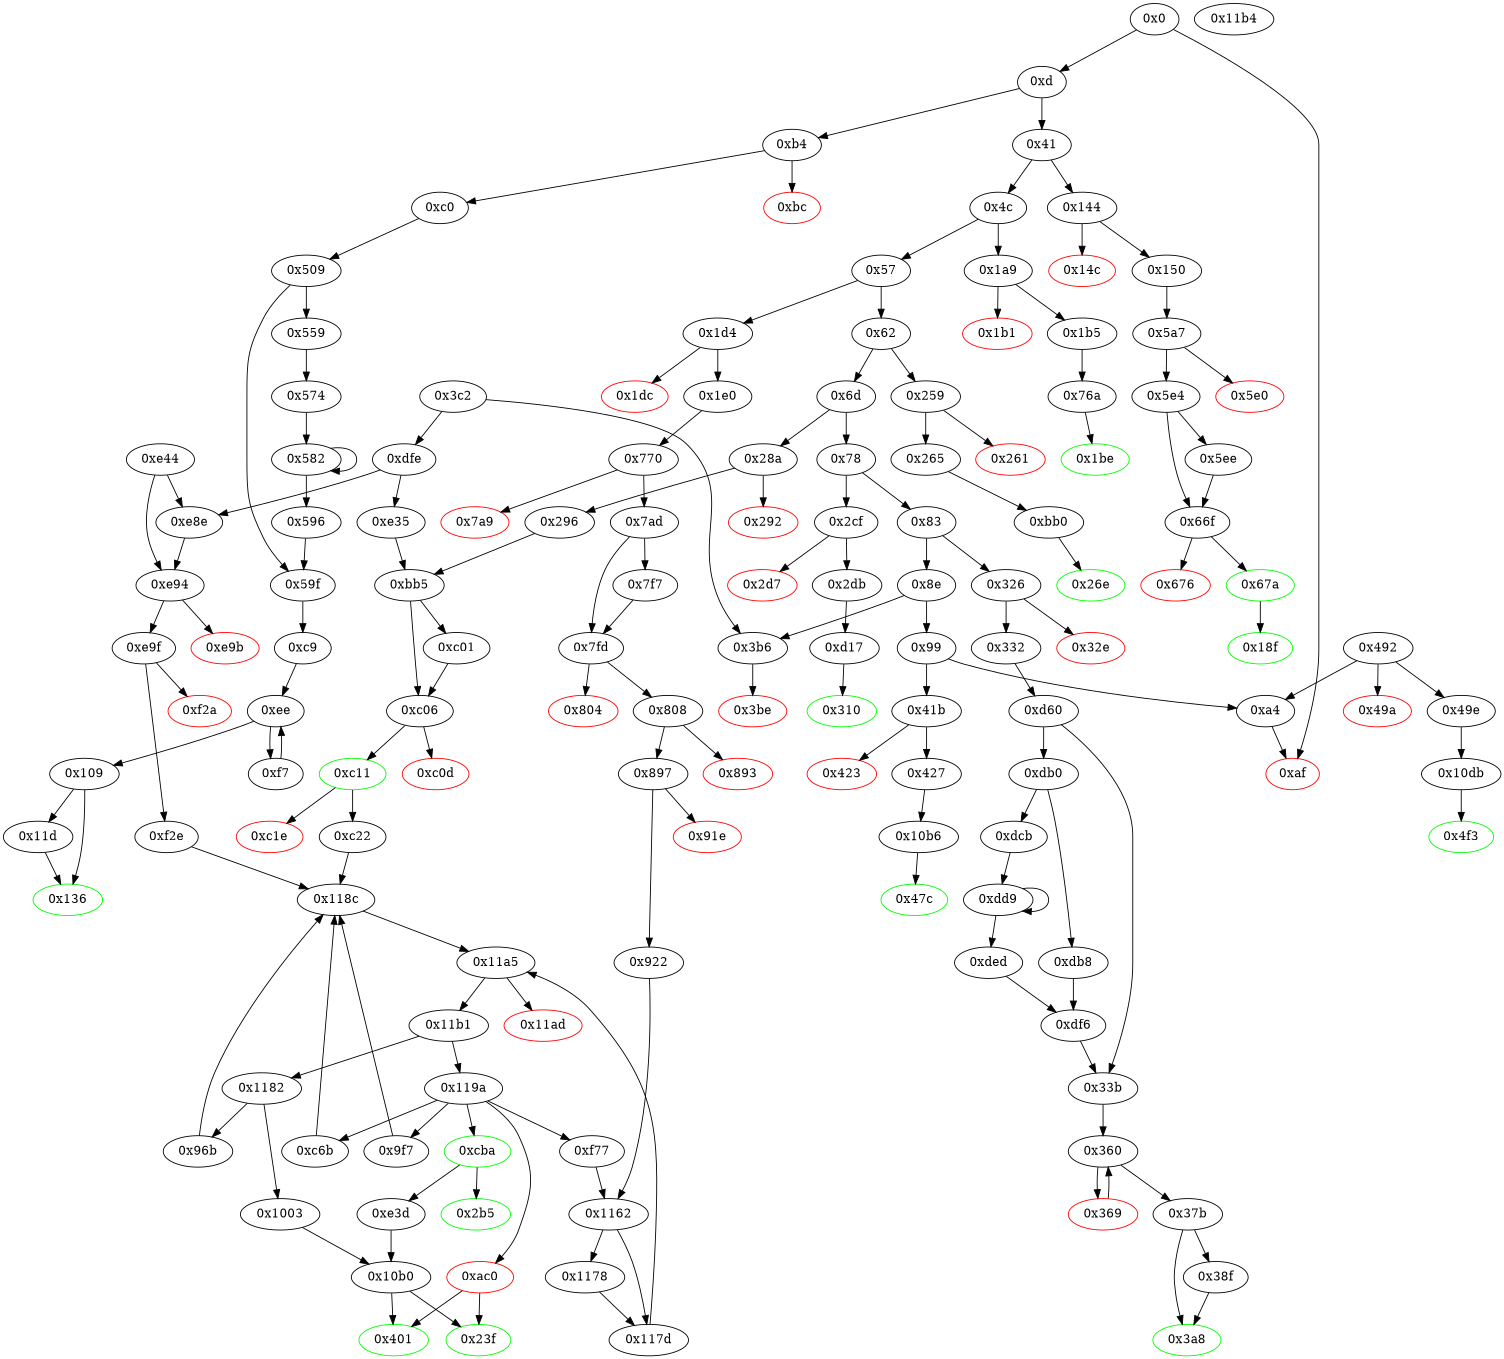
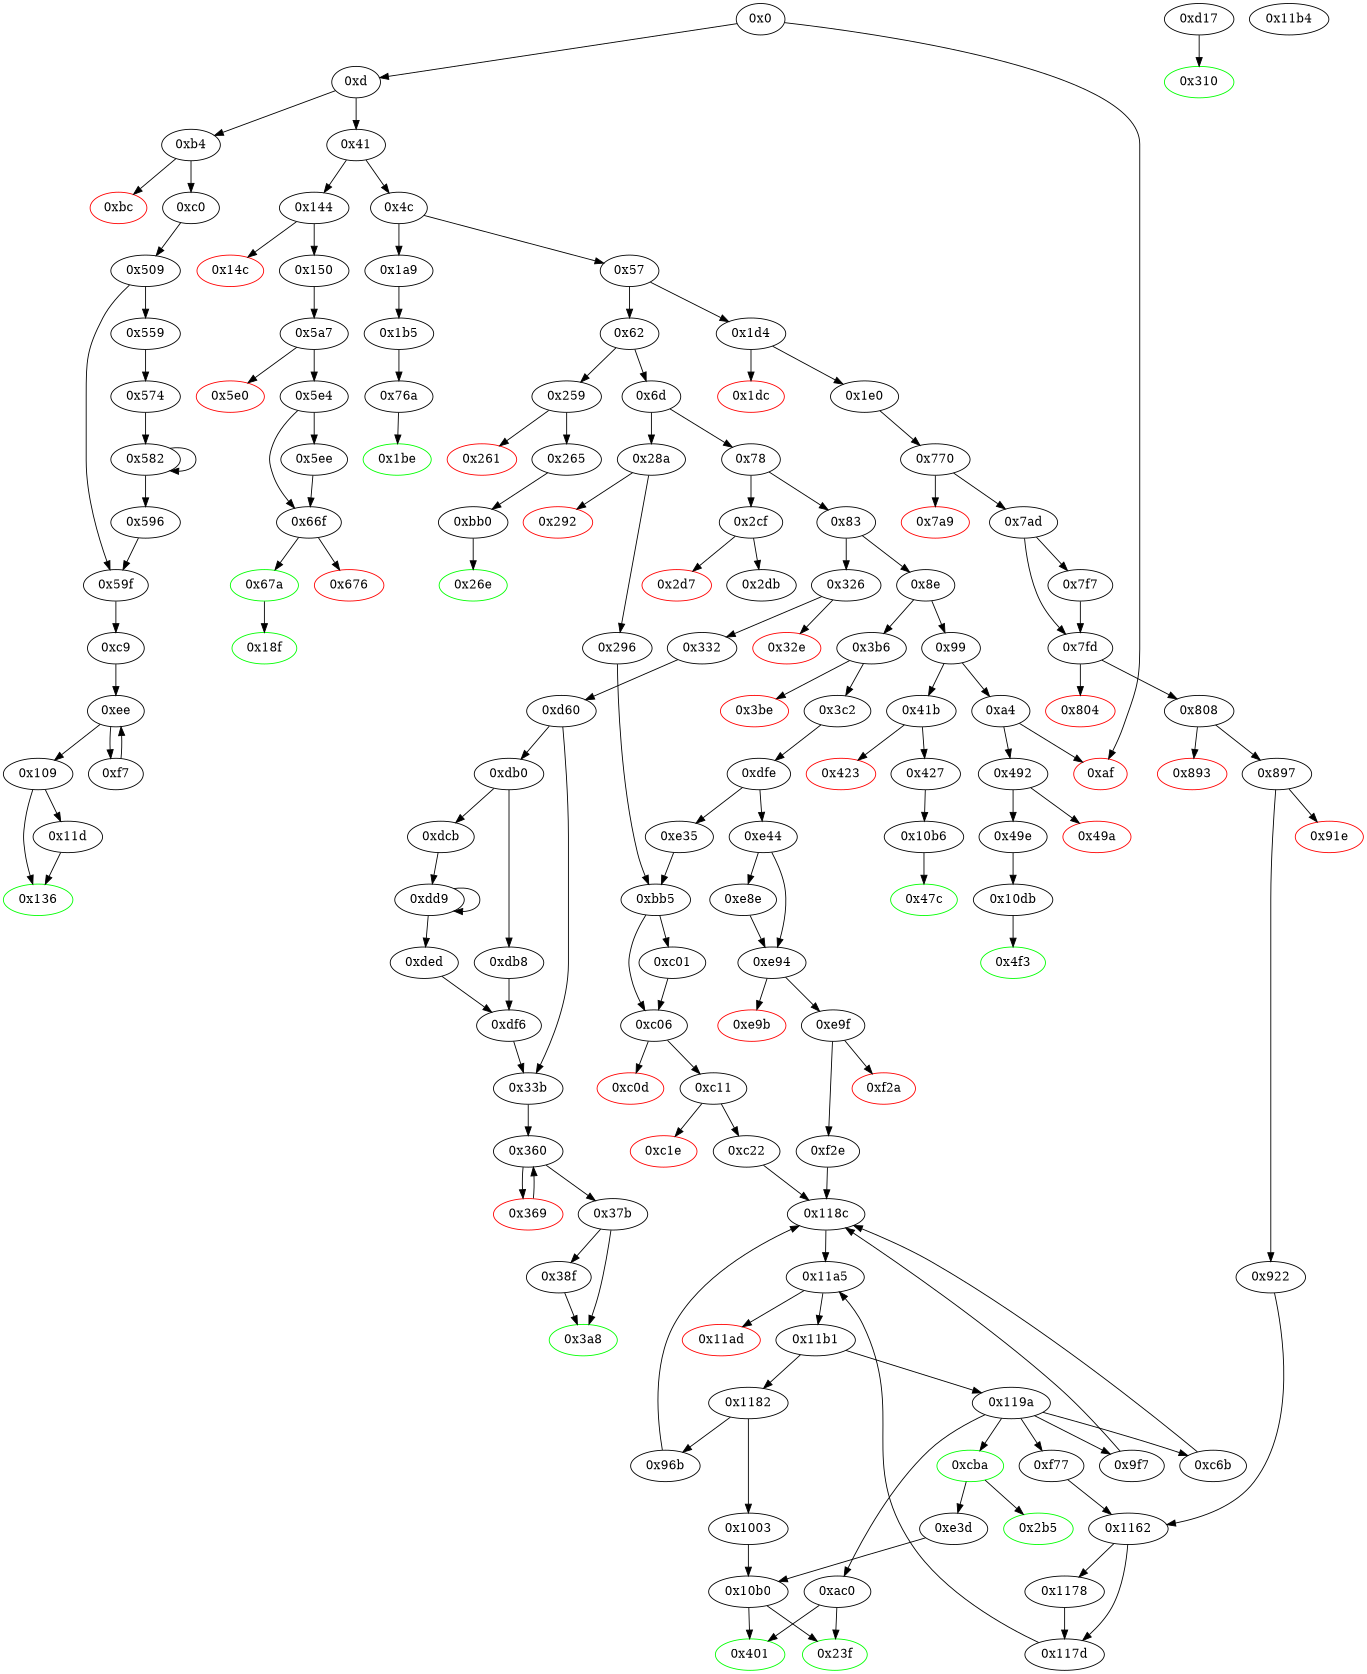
node "0x1b1": removed
edge "0x3c2" -> "0x3b6": reversed
edge "0xdfe" -> "0xe8e": now "0xdfe" -> "0xe44"
edge "0x2db" -> "0xd17": removed
edge "0x492" -> "0xa4": reversed
node "0xc11": color green -> black
node "0xac0": color red -> black
